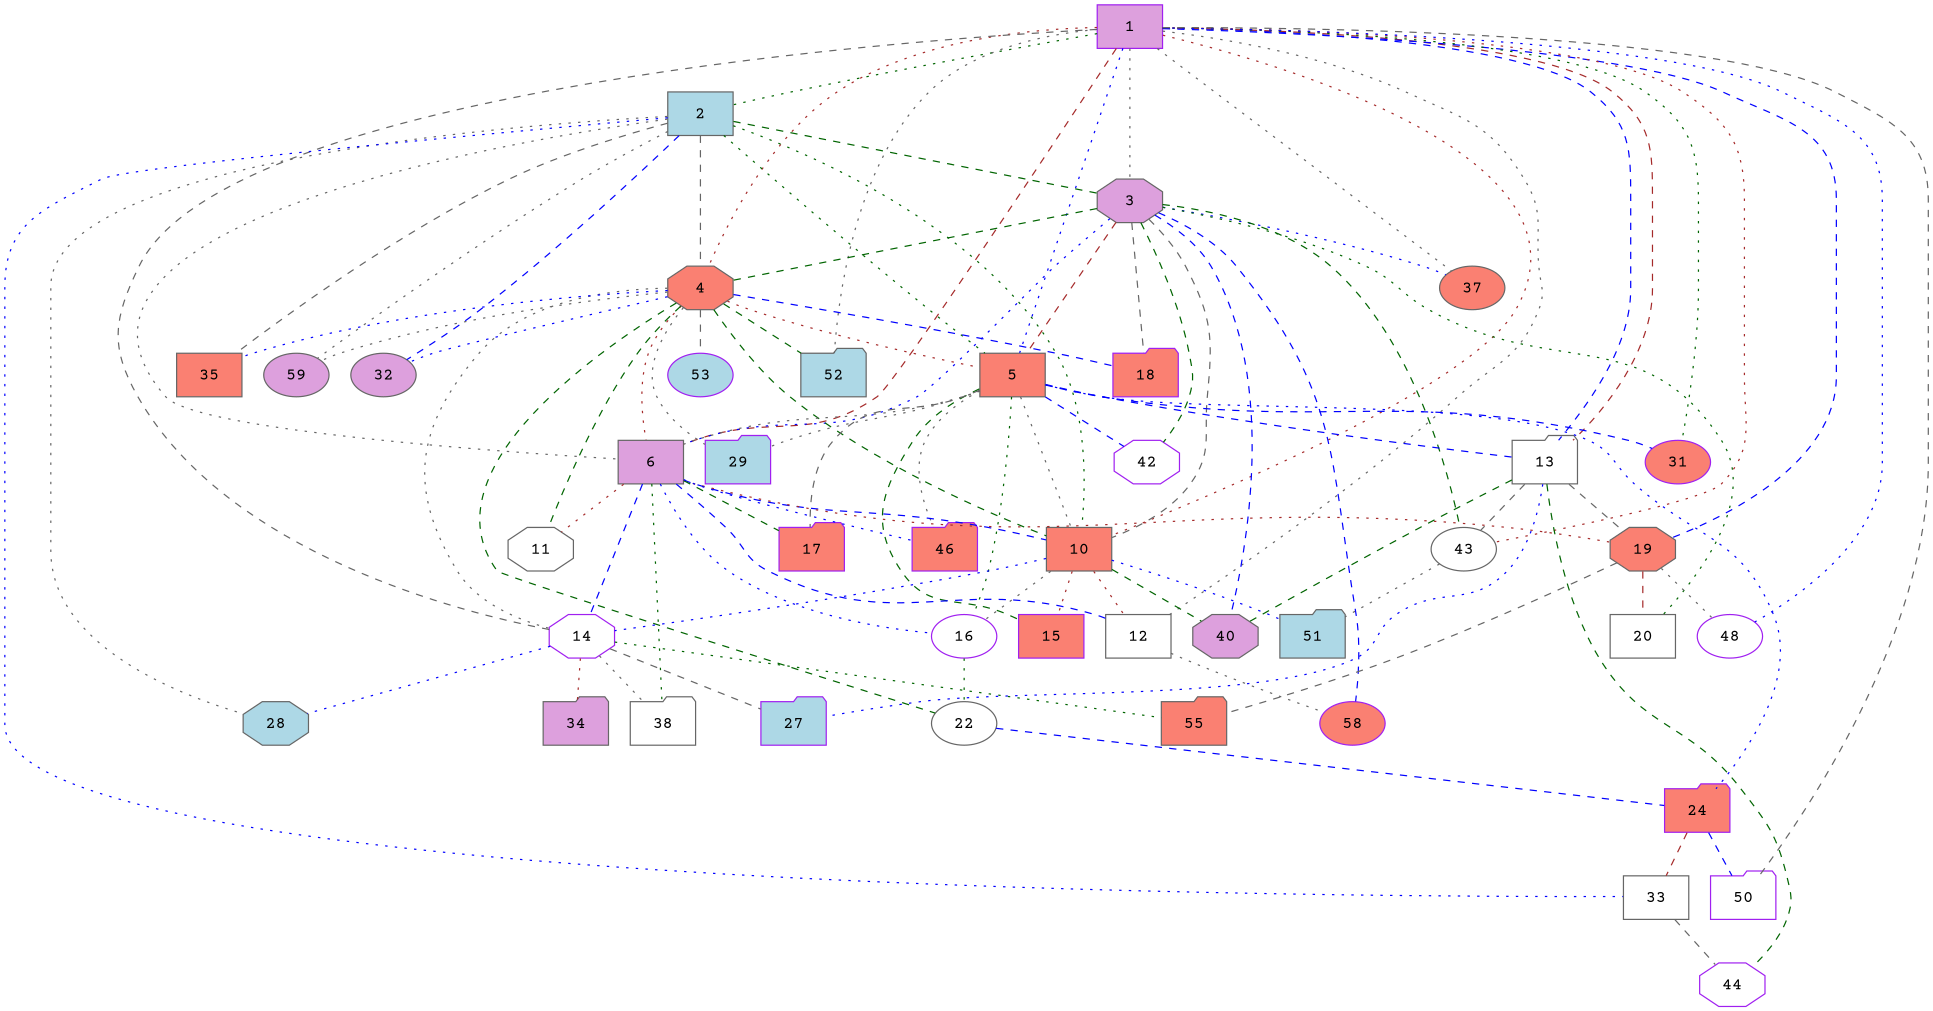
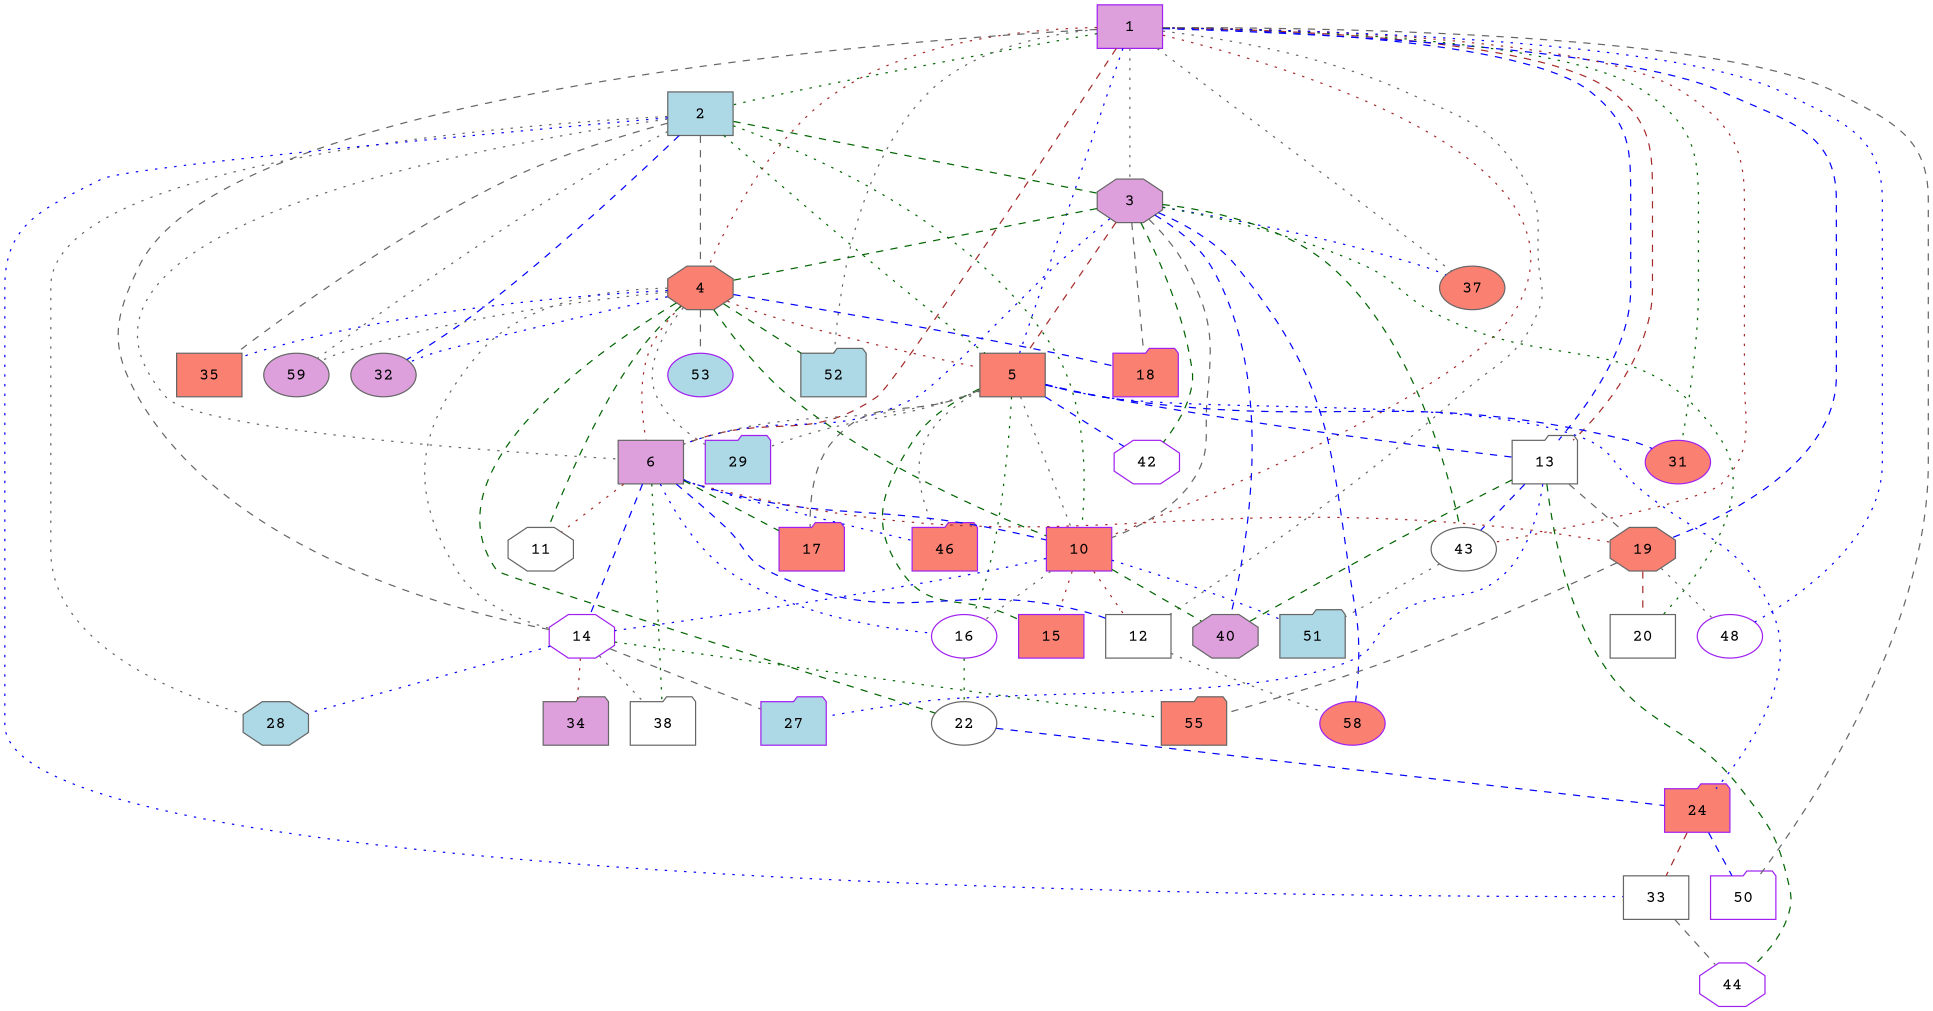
edge "13" -- "43": color gray40 -> blue
node "10": color gray40 -> purple
